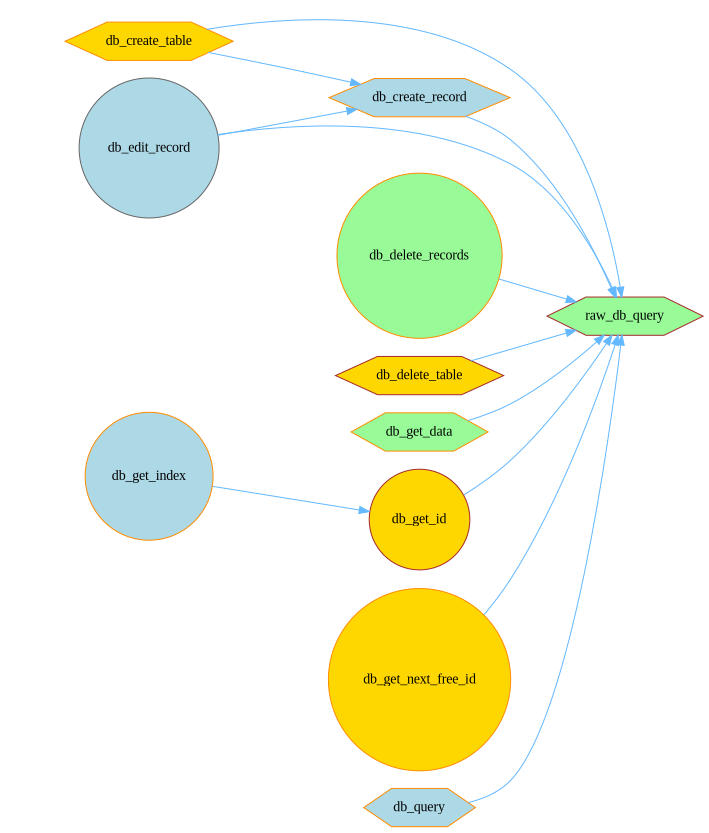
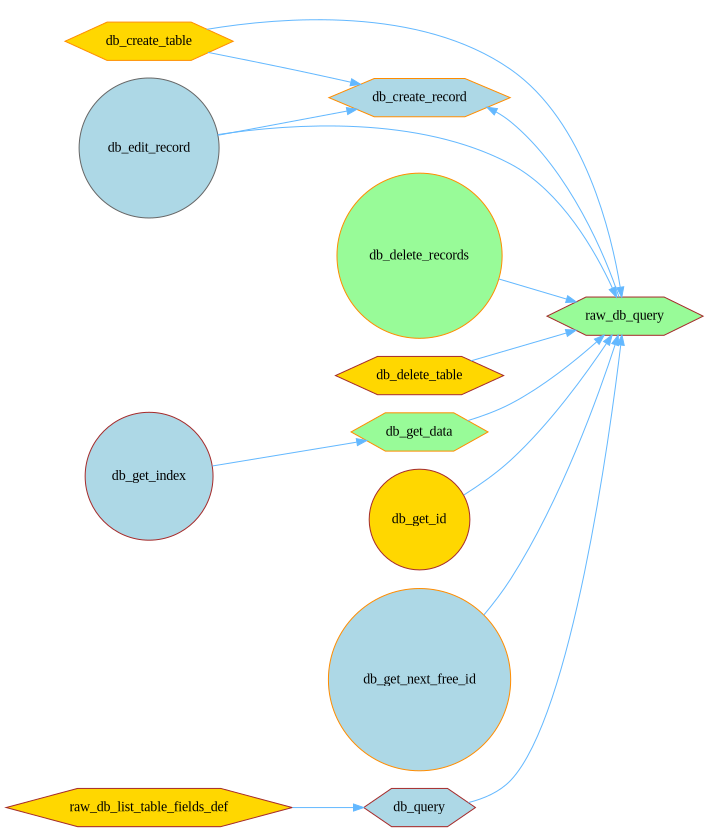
edge "db_create_record" -> "raw_db_query": reversed
node "db_get_index": color darkorange -> brown
edge "db_get_index" -> "db_get_id": now "db_get_index" -> "db_get_data"
node "db_get_next_free_id": fillcolor gold -> lightblue
node "raw_db_list_table_fields_def": added
node "db_query": color darkorange -> brown
